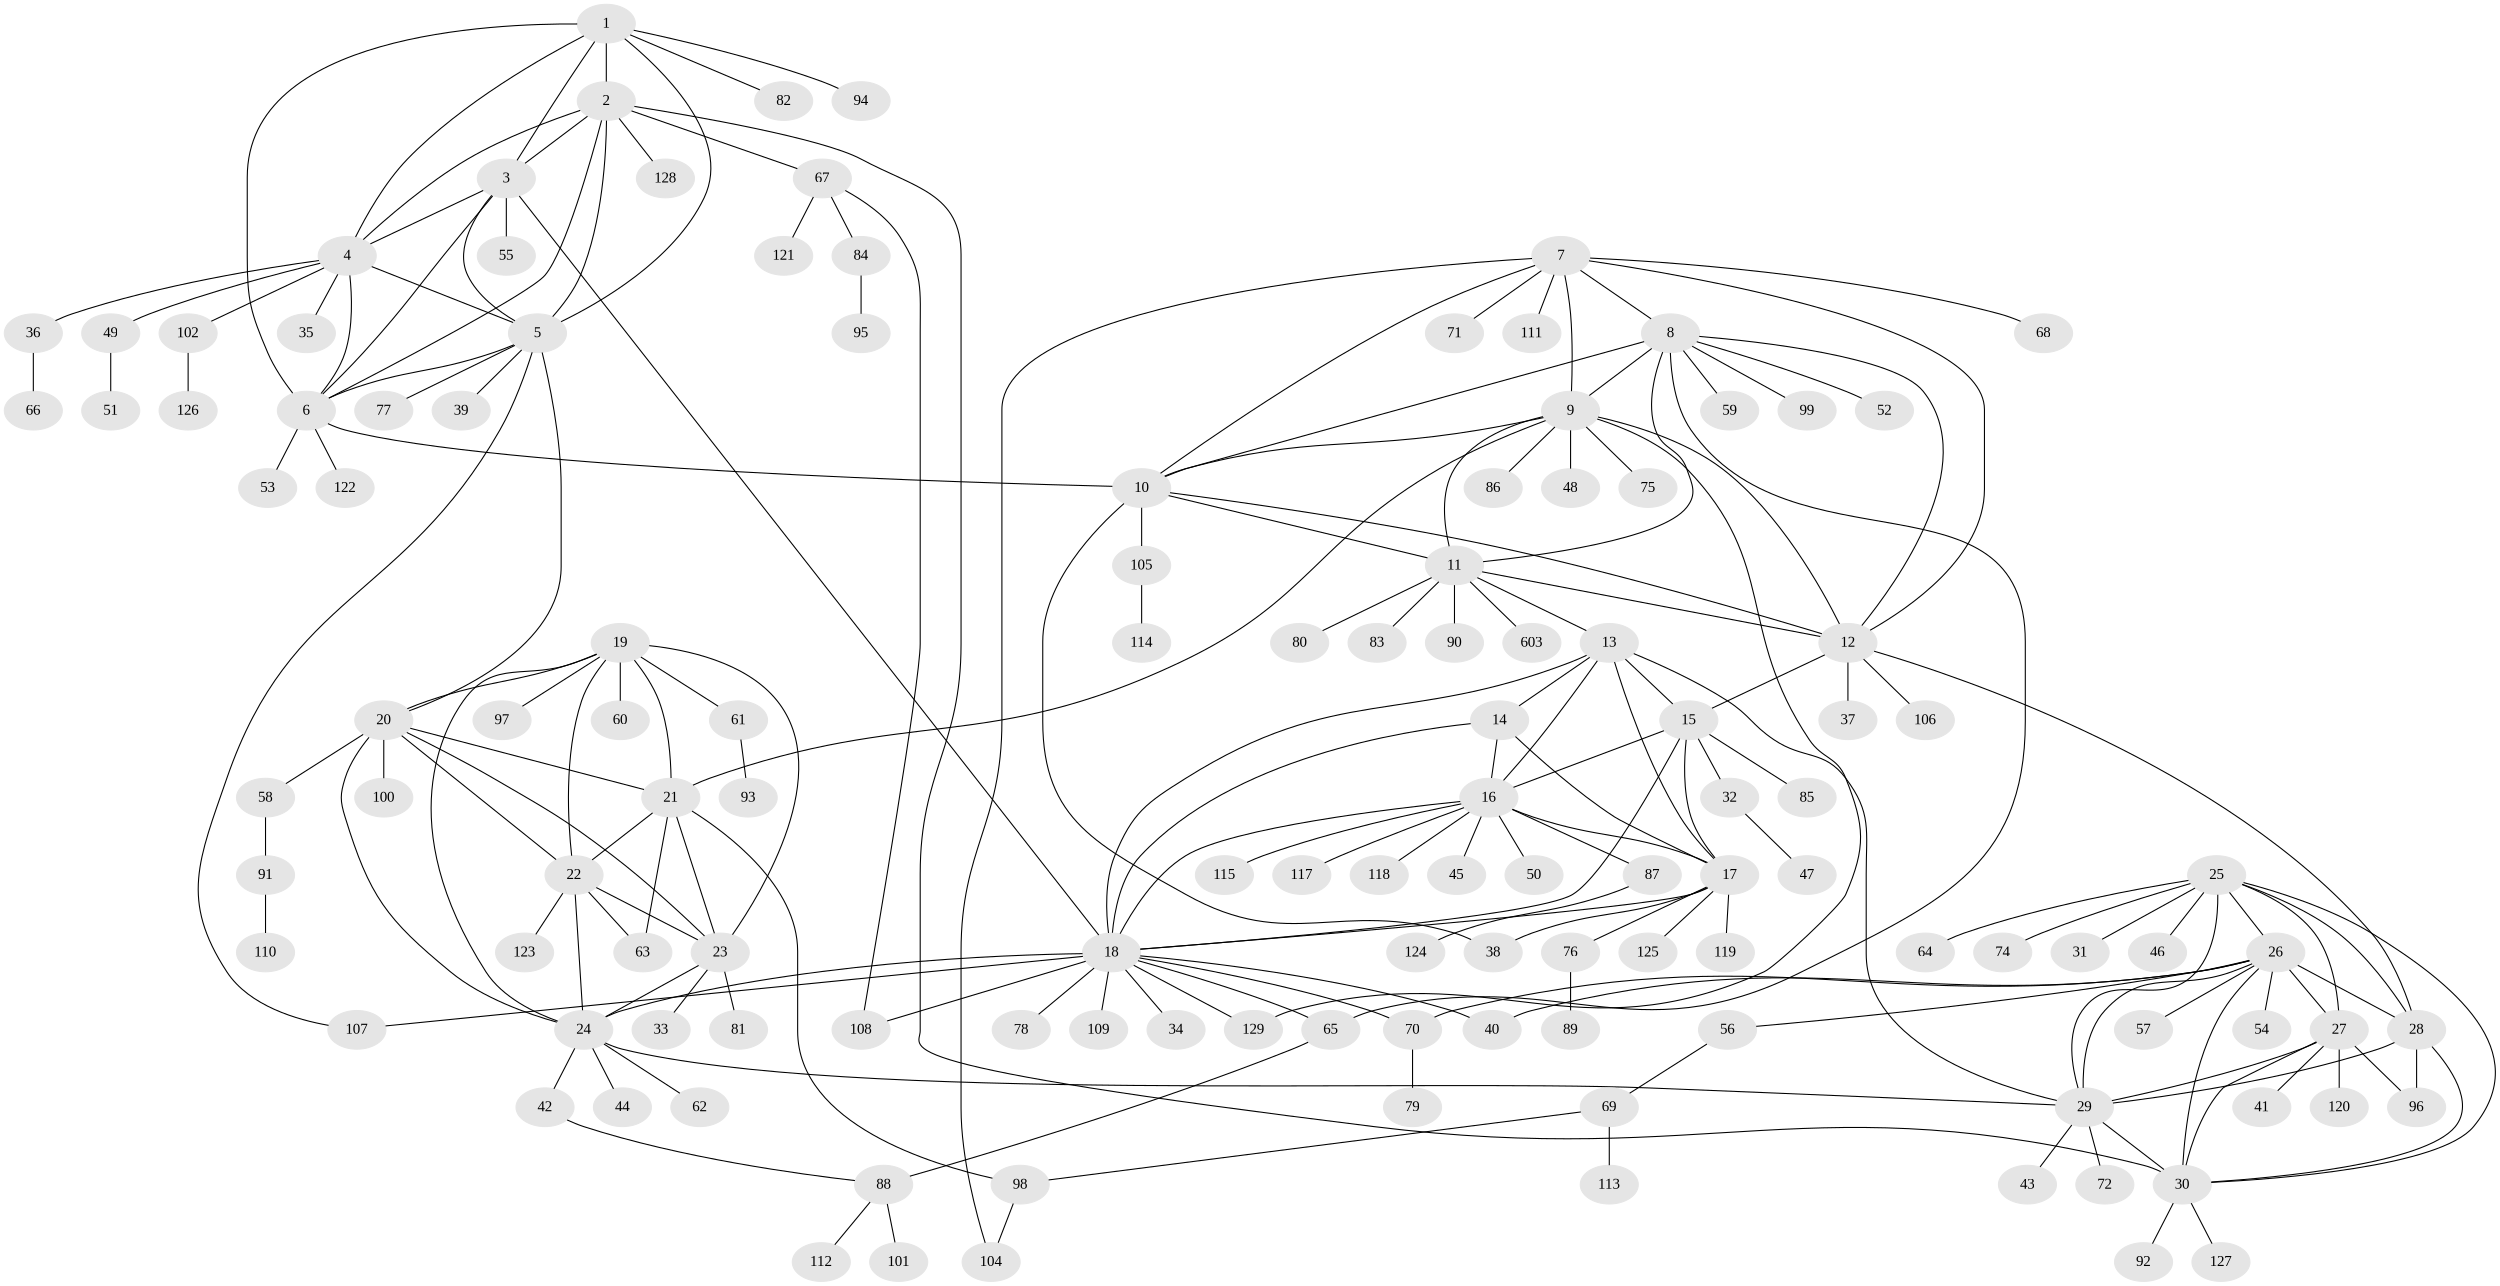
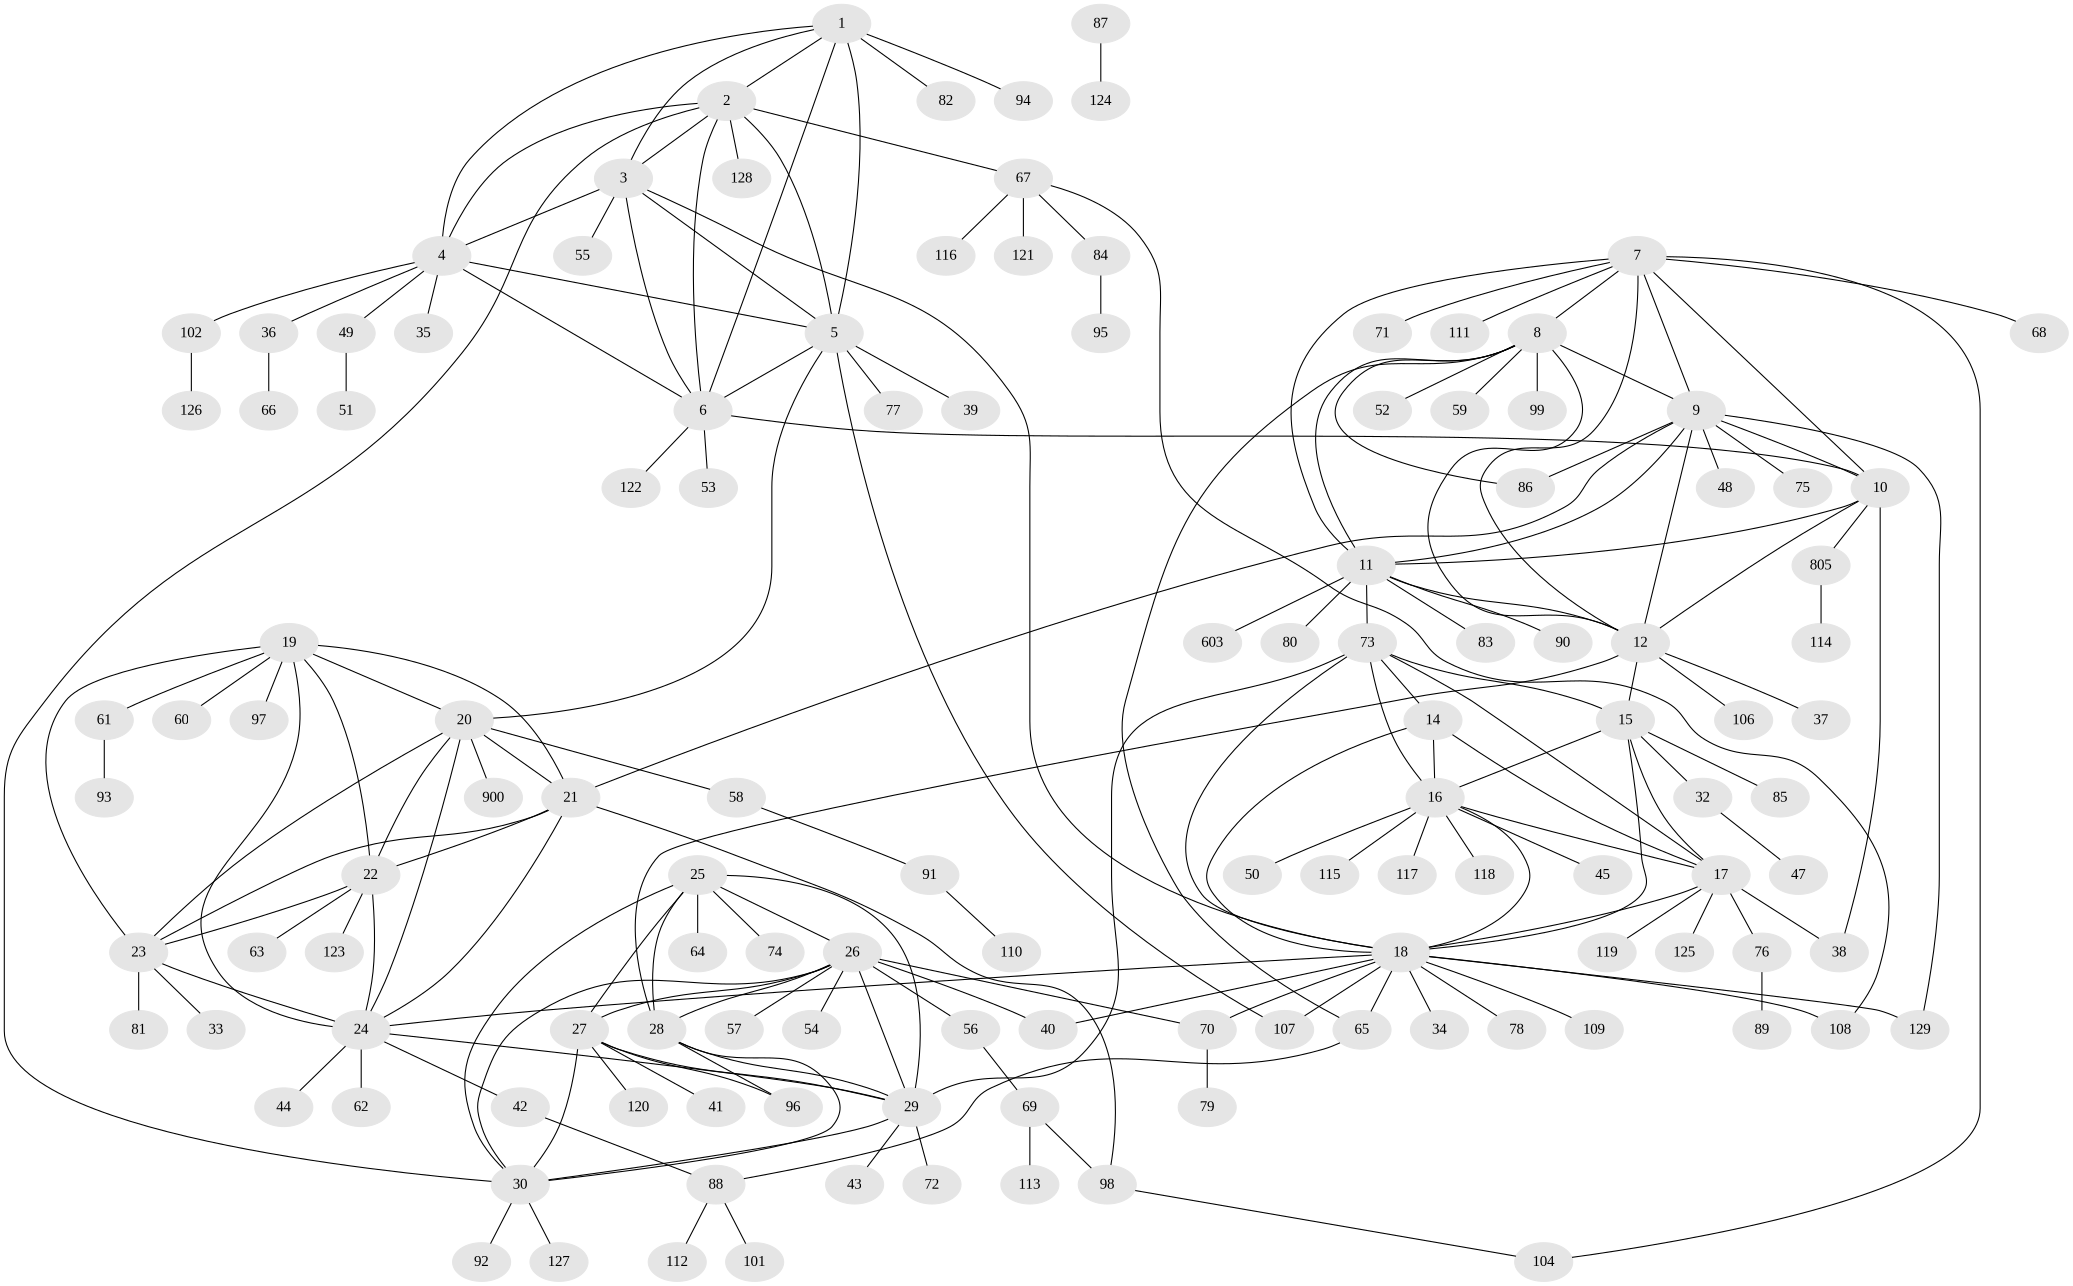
node "116": added
edge "7" -- "11": added
edge "8" -- "10": now "8" -- "86"
node "105": label "105" -> "805"
node "13": label "13" -> "73"
node "100": label "100" -> "900"
edge "16" -- "87": removed
edge "21" -- "63": now "21" -- "24"
node "31": removed
node "46": removed
